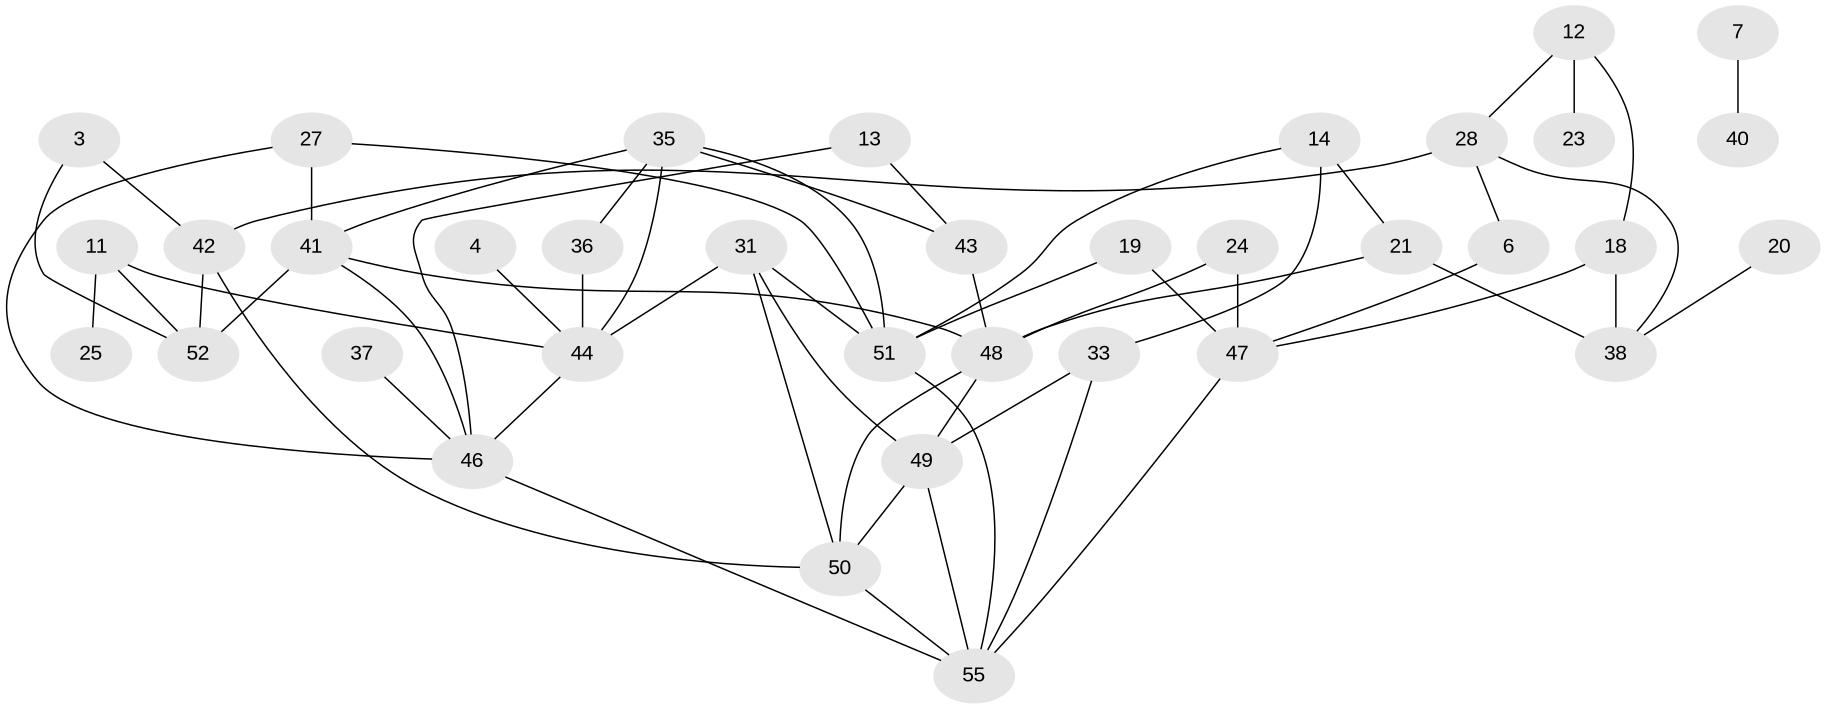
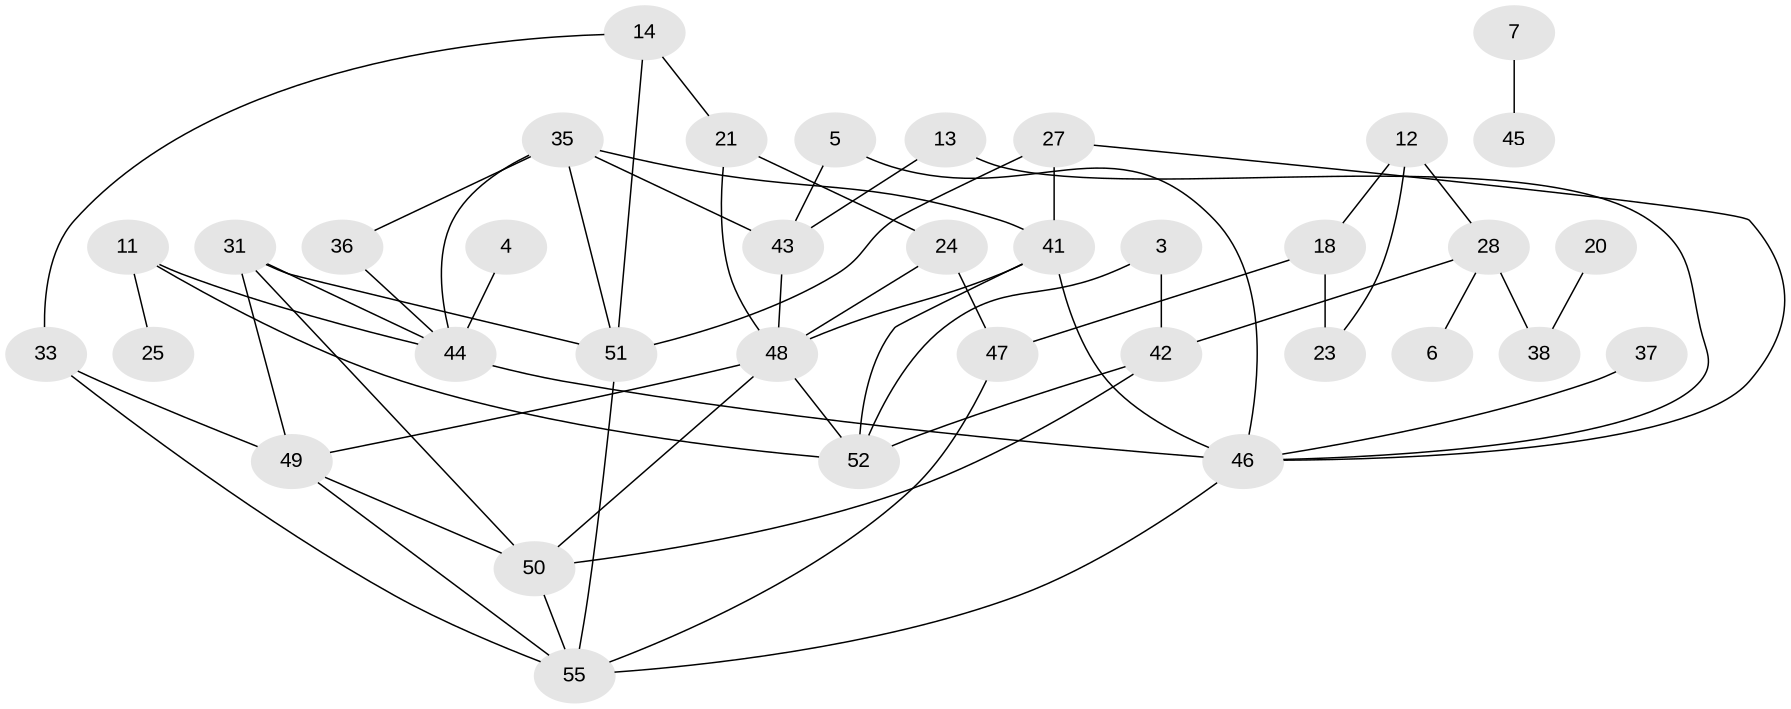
node "5": added
node "40": label "40" -> "45"
node "19": removed
edge "21" -- "38": now "21" -- "24"
edge "18" -- "38": now "18" -- "23"
edge "6" -- "47": removed
edge "48" -- "52": added
